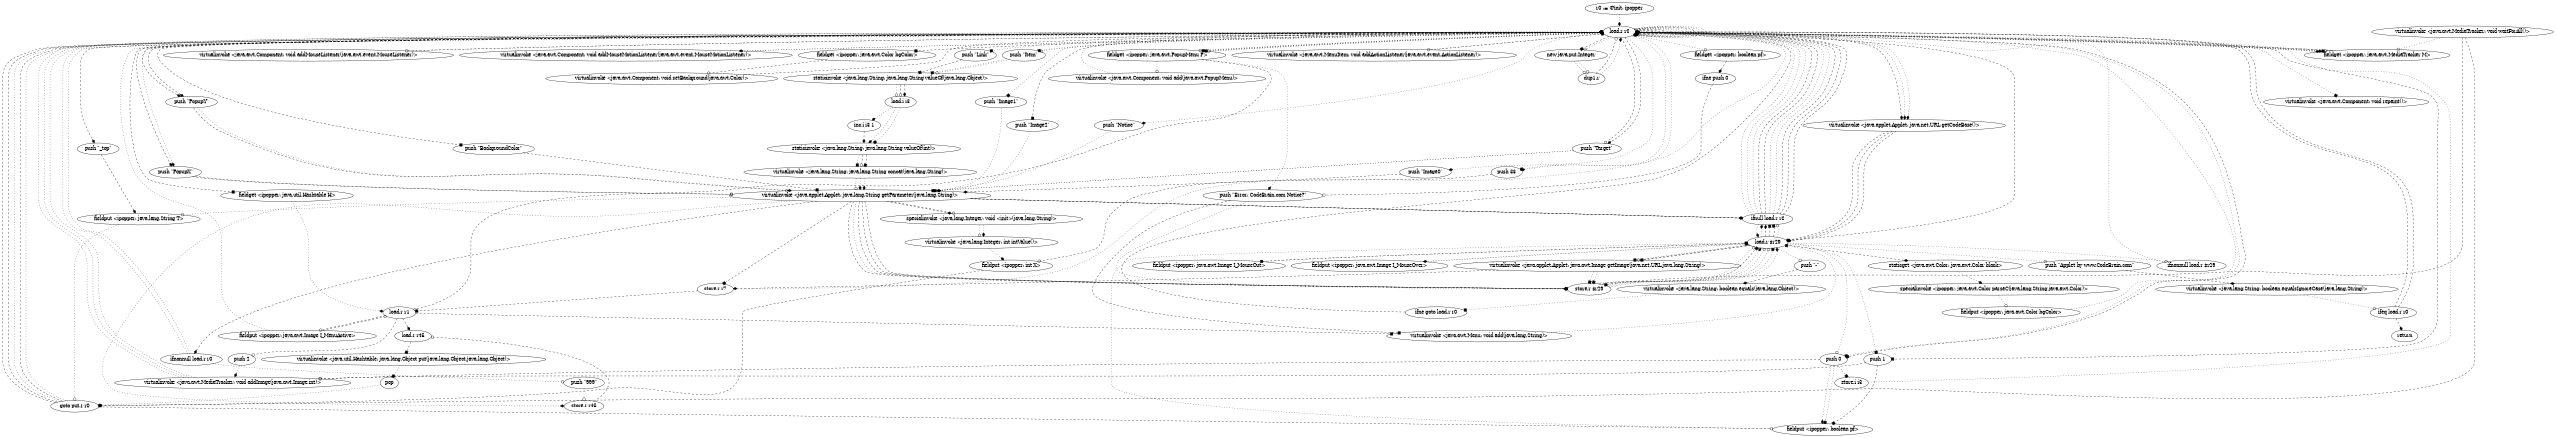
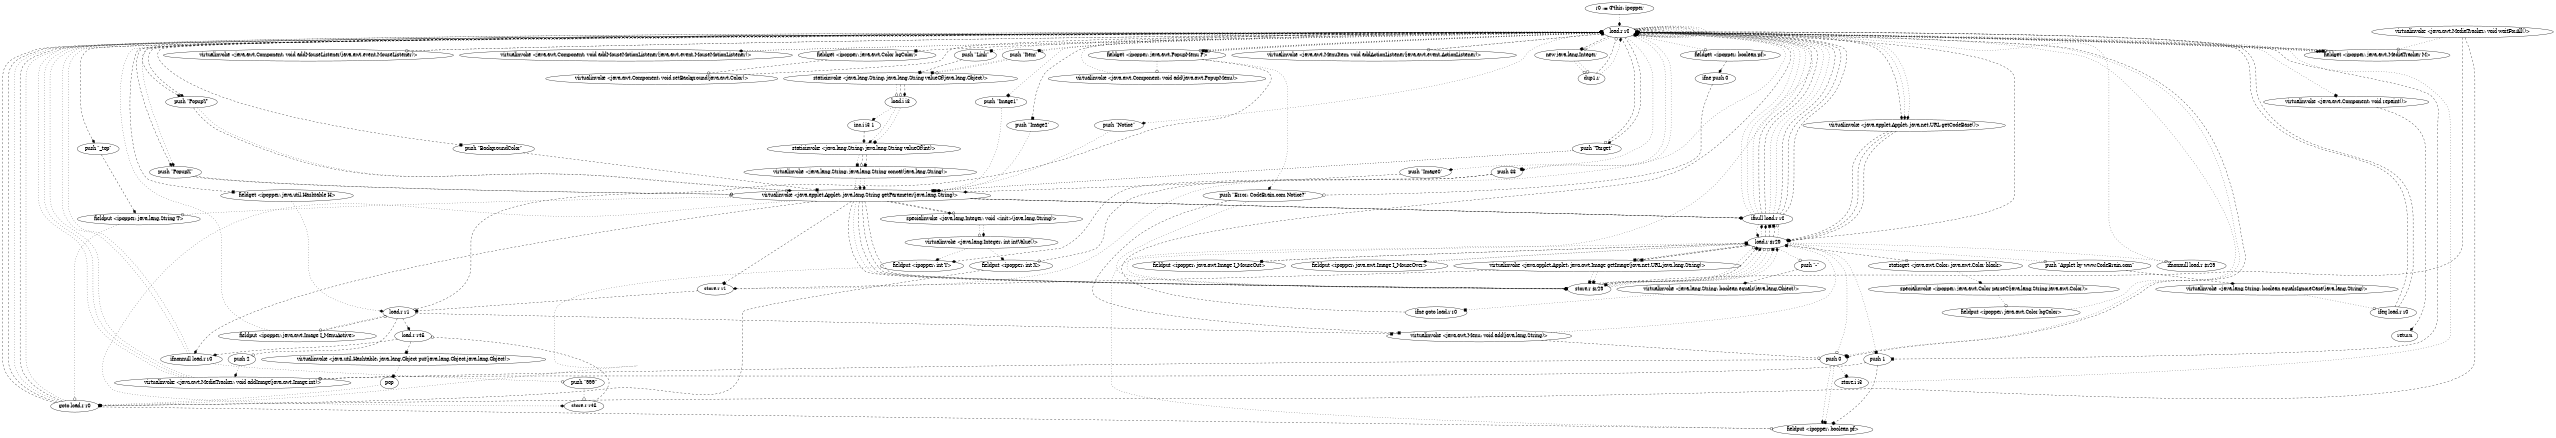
node "r0 := @init: ipopper": label "r0 := @init: ipopper" -> "r0 := @this: ipopper"
node "new java.put.Integer": label "new java.put.Integer" -> "new java.lang.Integer"
edge "store.r $r29" -> "load.r r0": added
edge "load.r $r29" -> "staticget <java.awt.Color: java.awt.Color black>": arrowhead diamond -> odot
node "fieldput <ipopper: int Y>": added
node "store.r r7": label "store.r r7" -> "store.r r1"
edge "load.r r1" -> "fieldput <ipopper: java.awt.Image I_MenuActive>": style dashed -> dotted
edge "ifeq load.r r0" -> "return": now "virtualinvoke <java.awt.Component: void repaint()>" -> "return"
edge "load.r r45" -> "ifnonnull load.r r0": added
edge "virtualinvoke <java.awt.Menu: void add(java.lang.String)>" -> "push 0": added
node "goto put.r r0": label "goto put.r r0" -> "goto load.r r0"
